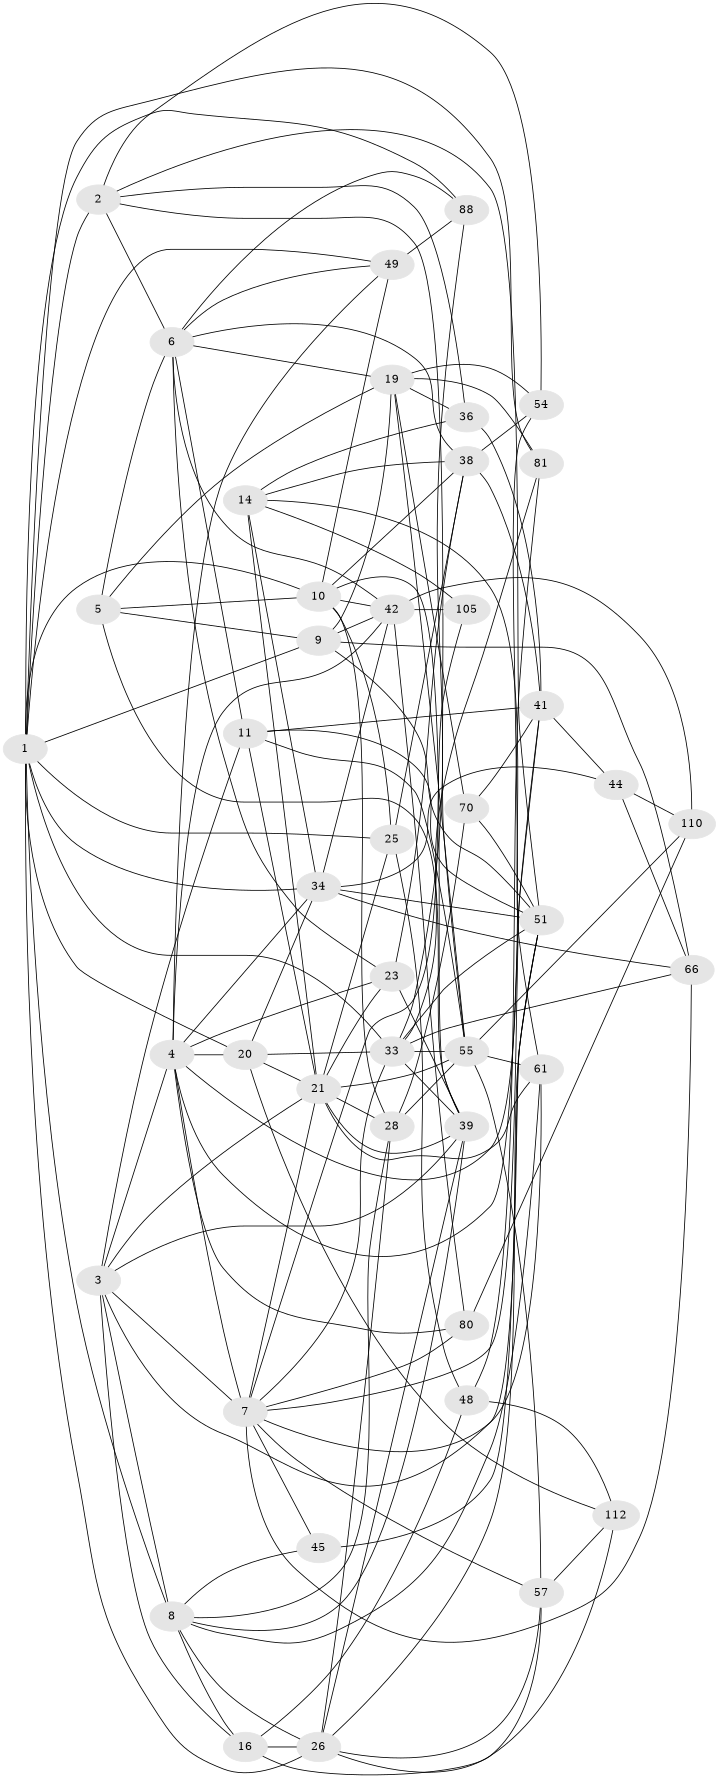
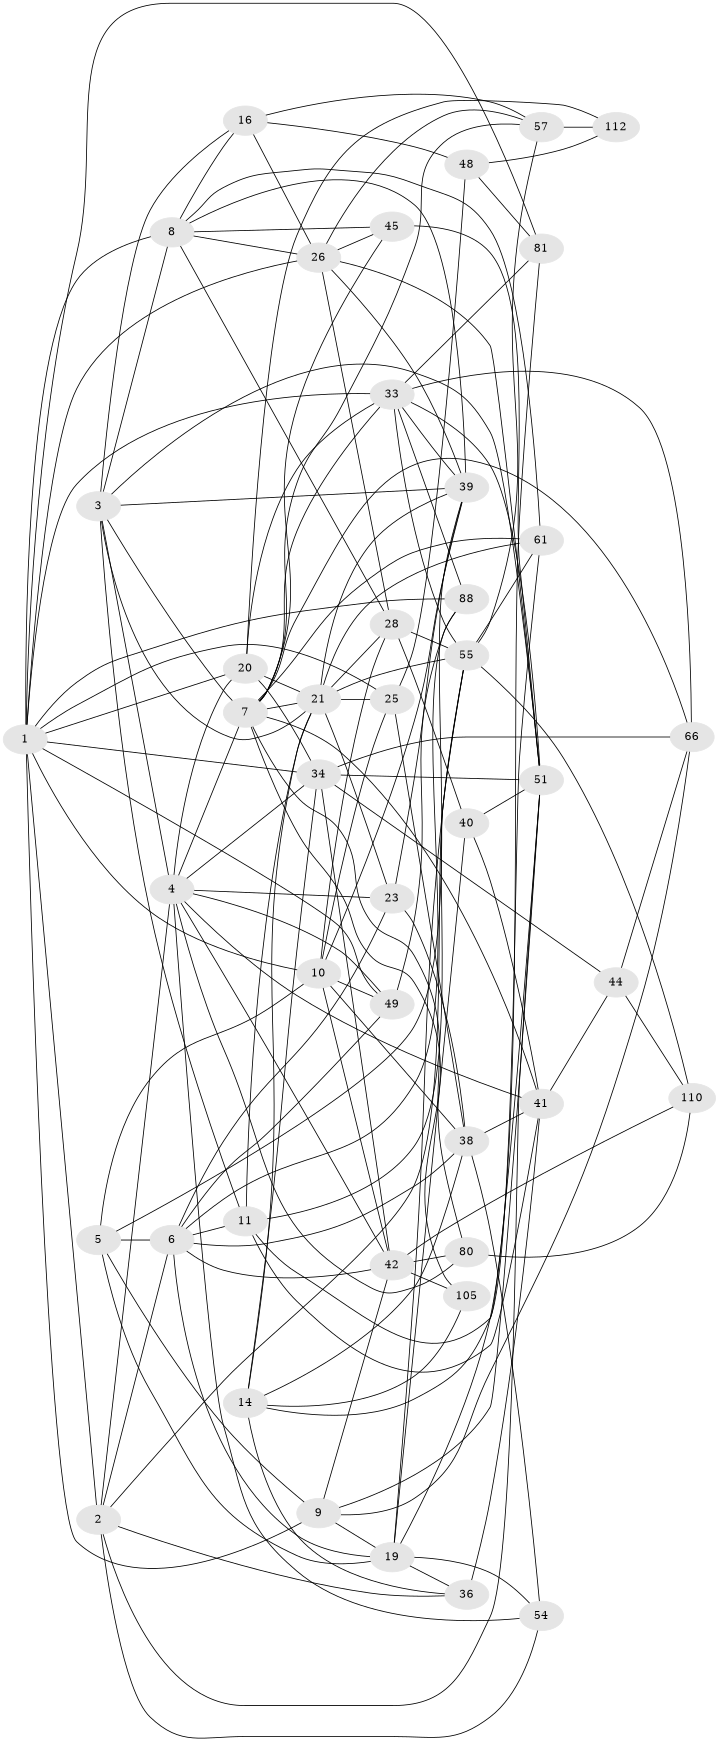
node "70": label "70" -> "40"
edge "4" -- "2": added
edge "112" -- "26": now "45" -- "26"
